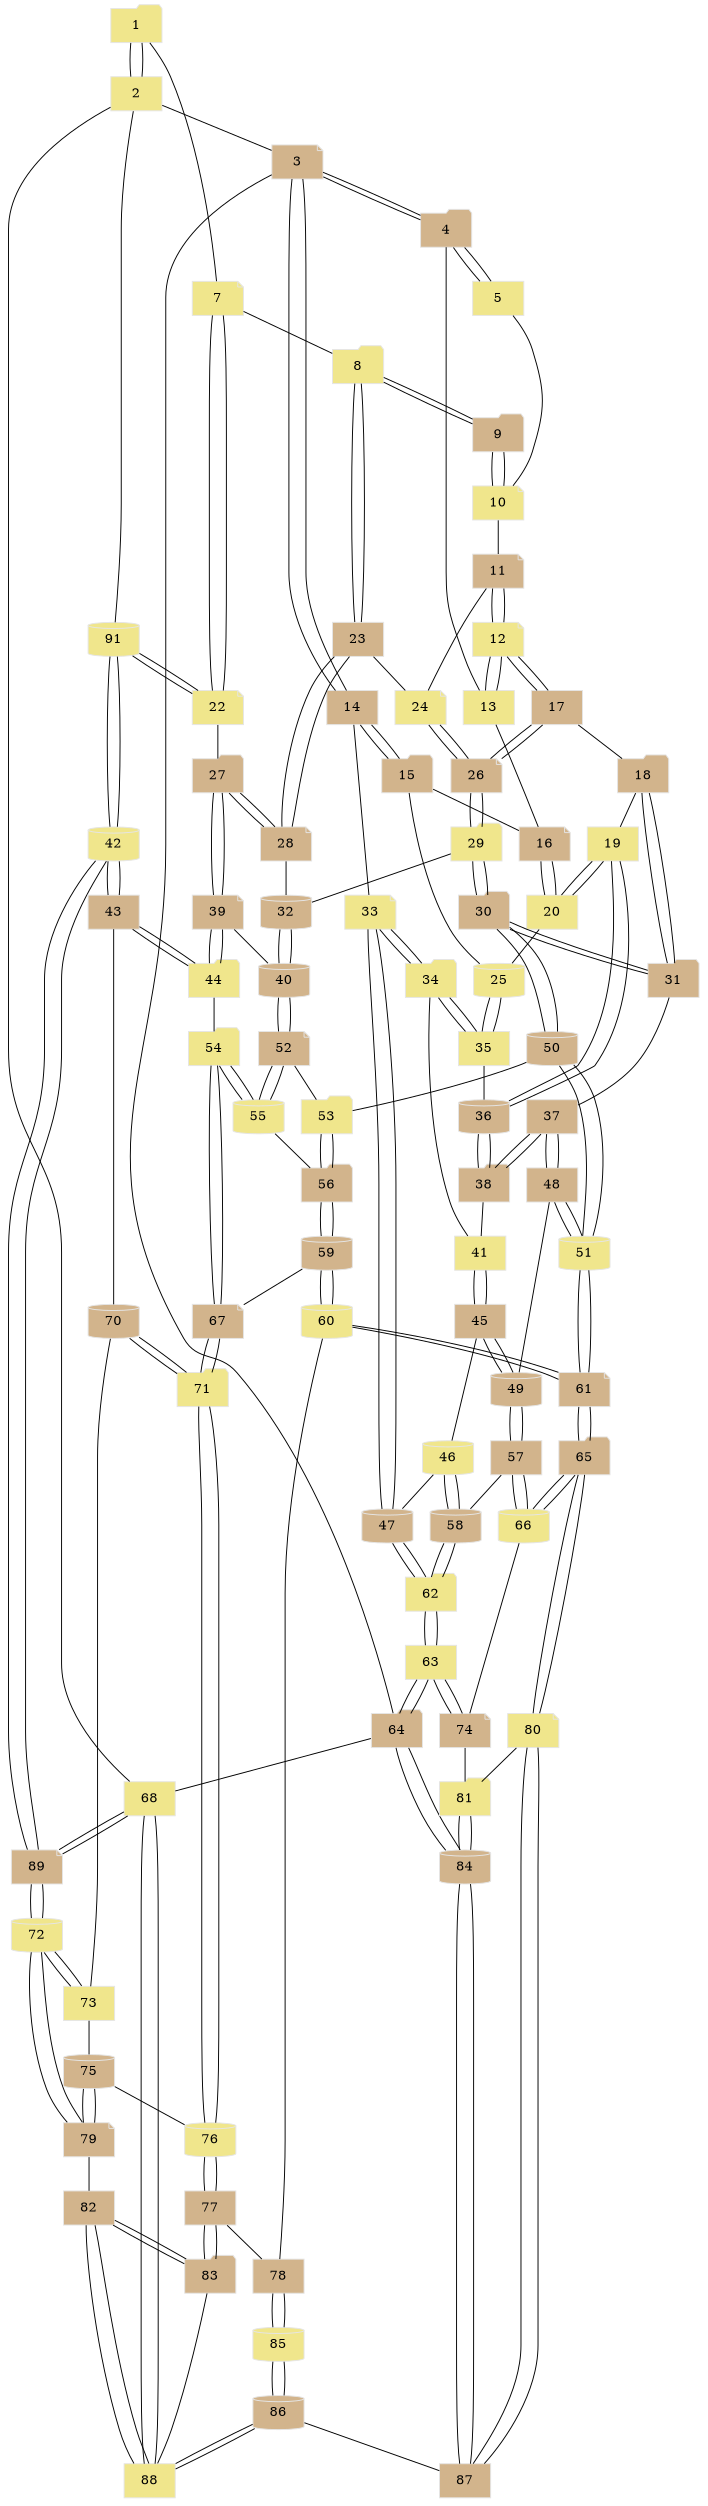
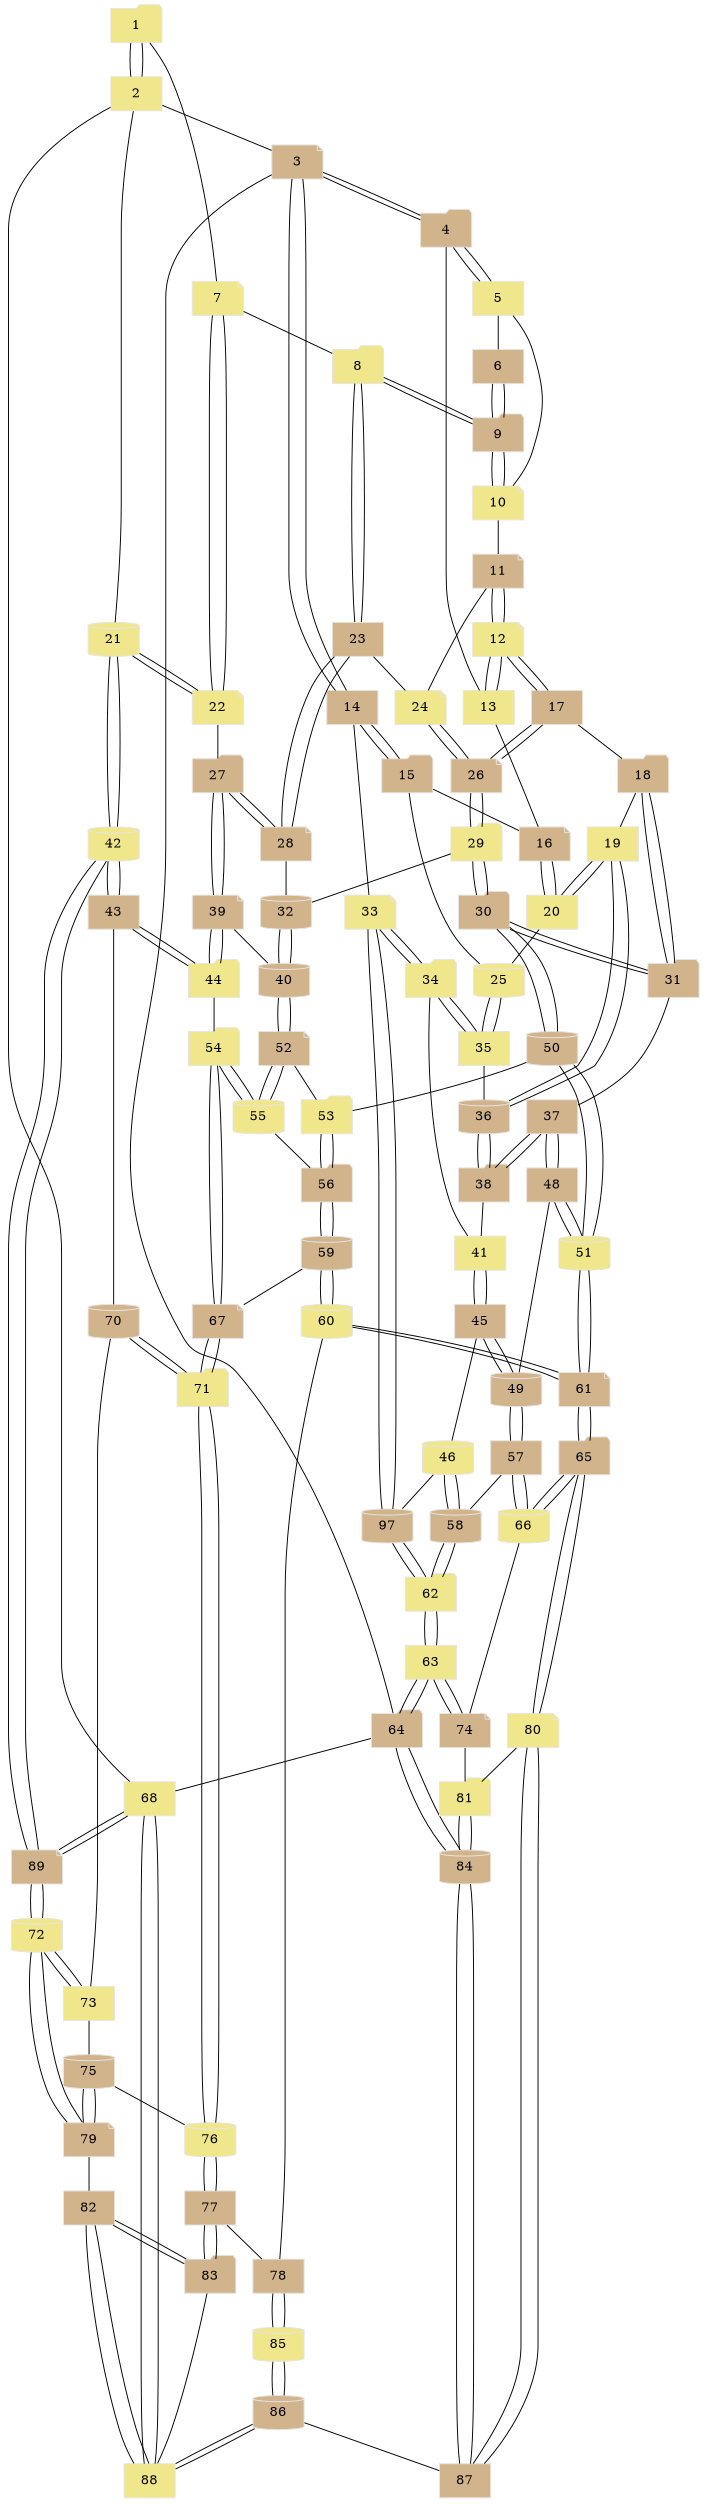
node "6": added
node "91": label "91" -> "21"
node "47": label "47" -> "97"
